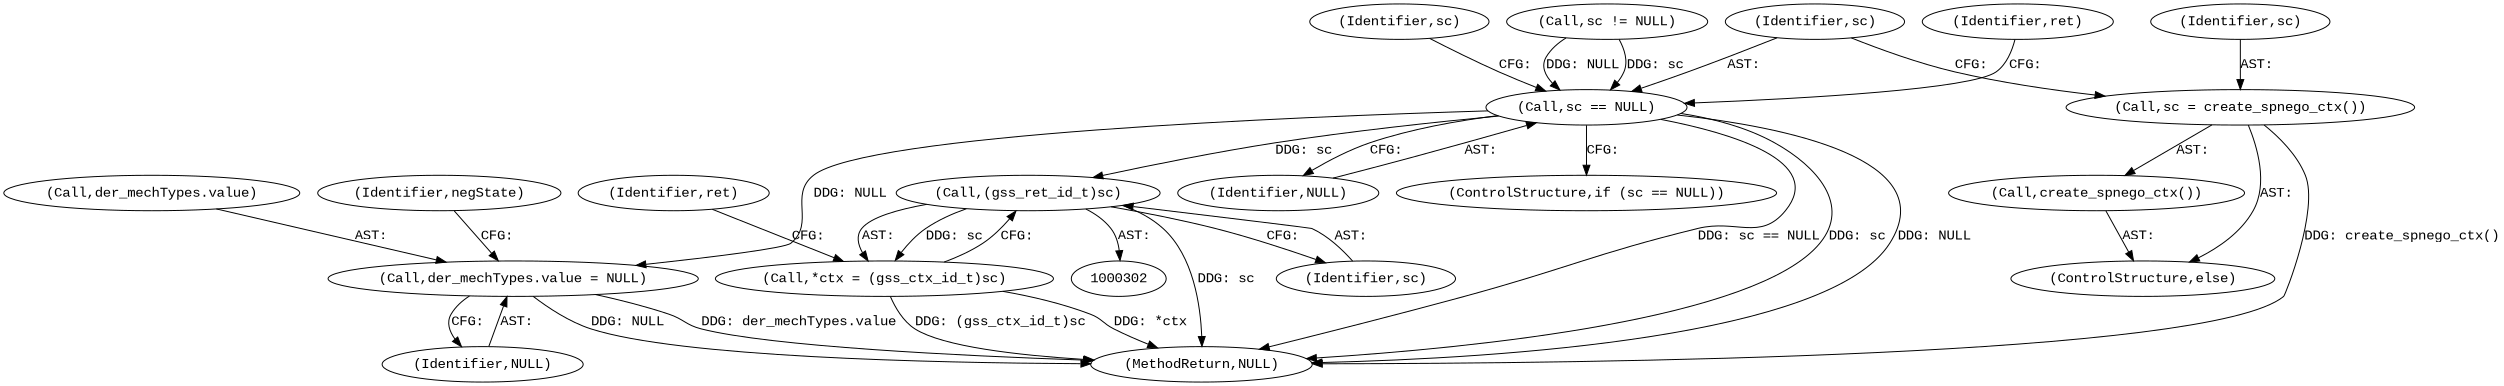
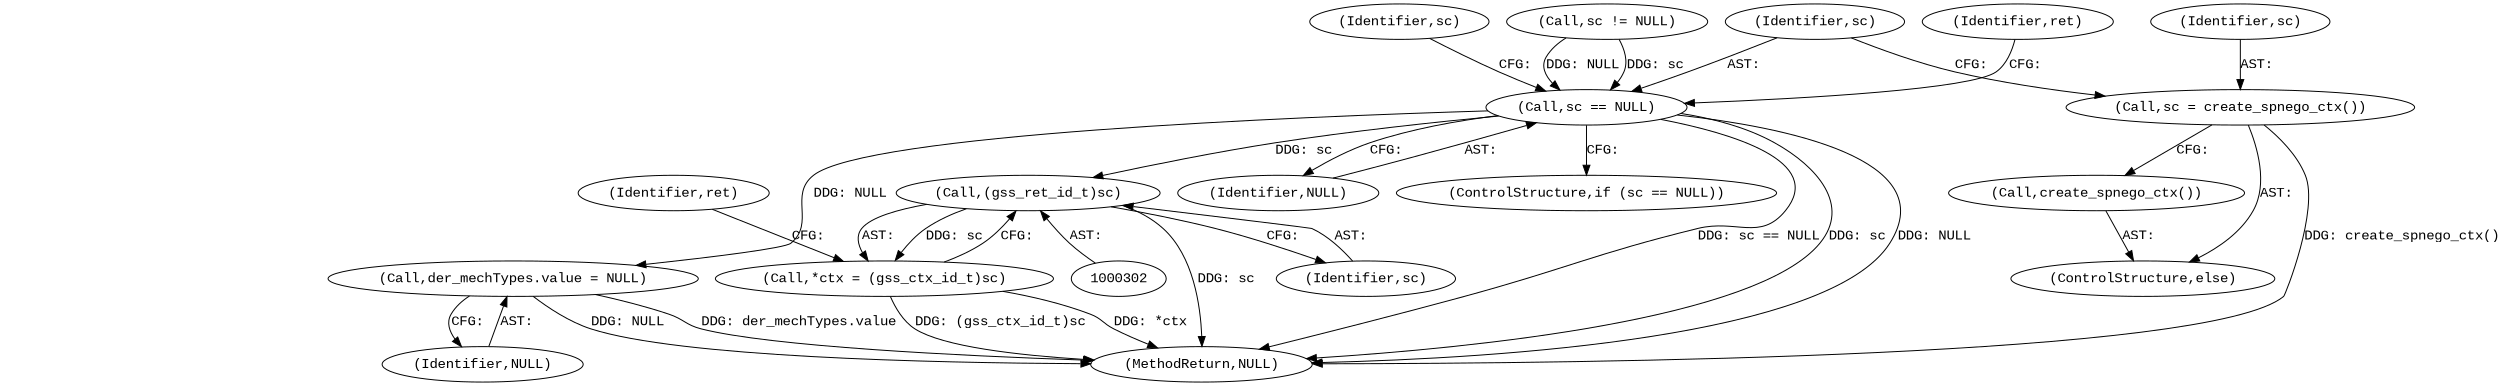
edge "(Call,sc = create_spnego_ctx())" -> "(Call,create_spnego_ctx())": label "AST: " -> "CFG: "
node "(Call,der_mechTypes.value)": removed
node "(Identifier,negState)": removed
edge "(Call,(gss_ret_id_t)sc)" -> "1000302": reversed
